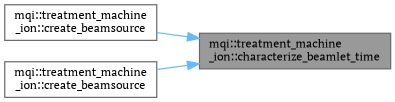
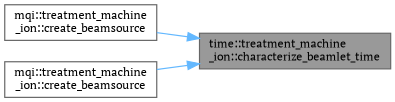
node "mqi::treatment_machine _ion::characterize_beamlet_time": label "mqi::treatment_machine _ion::characterize_beamlet_time" -> "time::treatment_machine _ion::characterize_beamlet_time"
